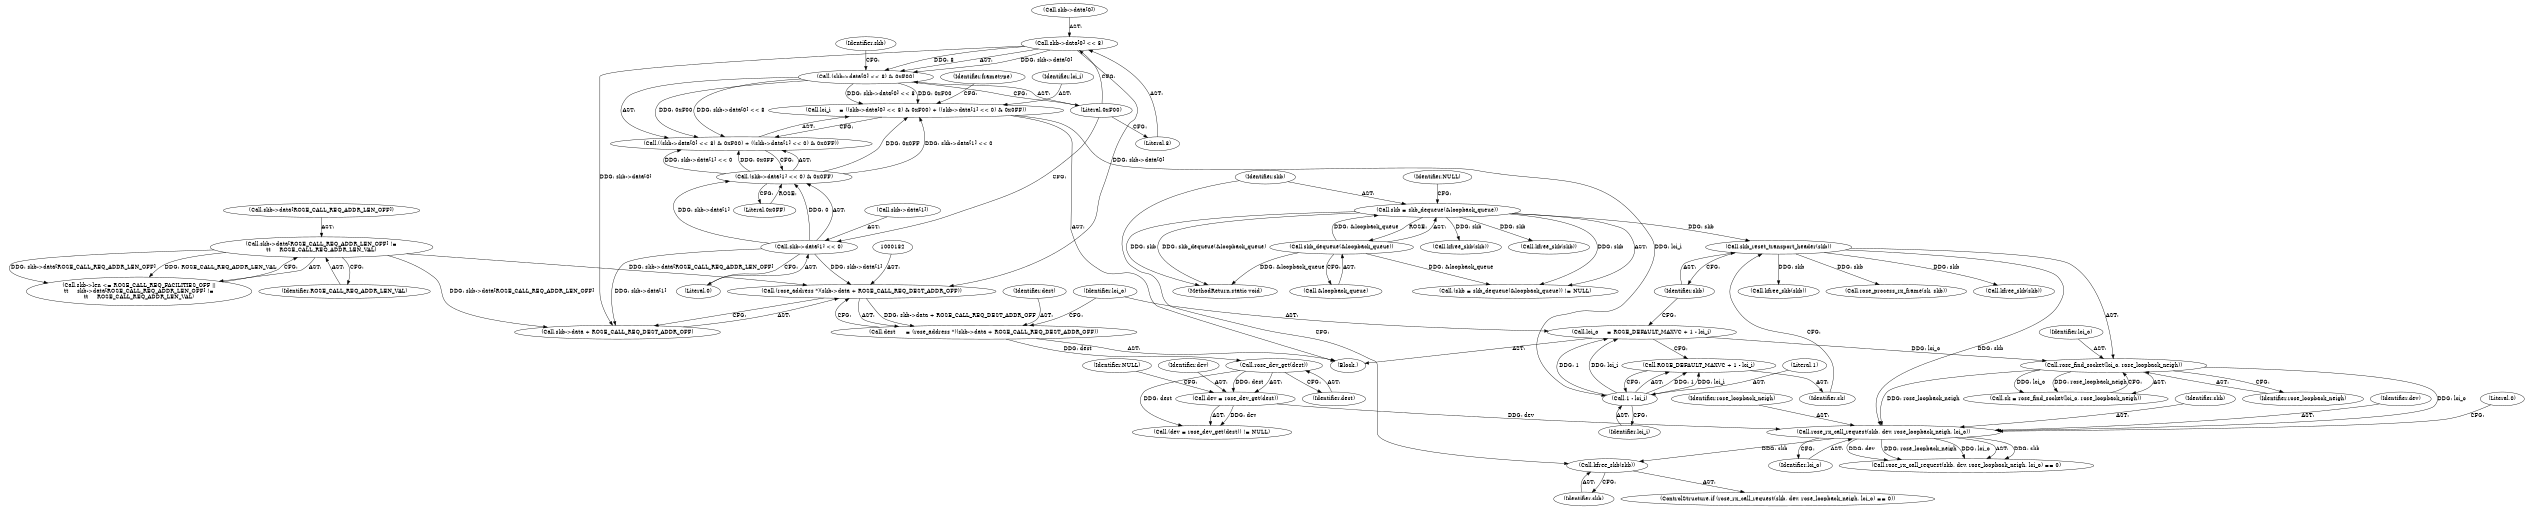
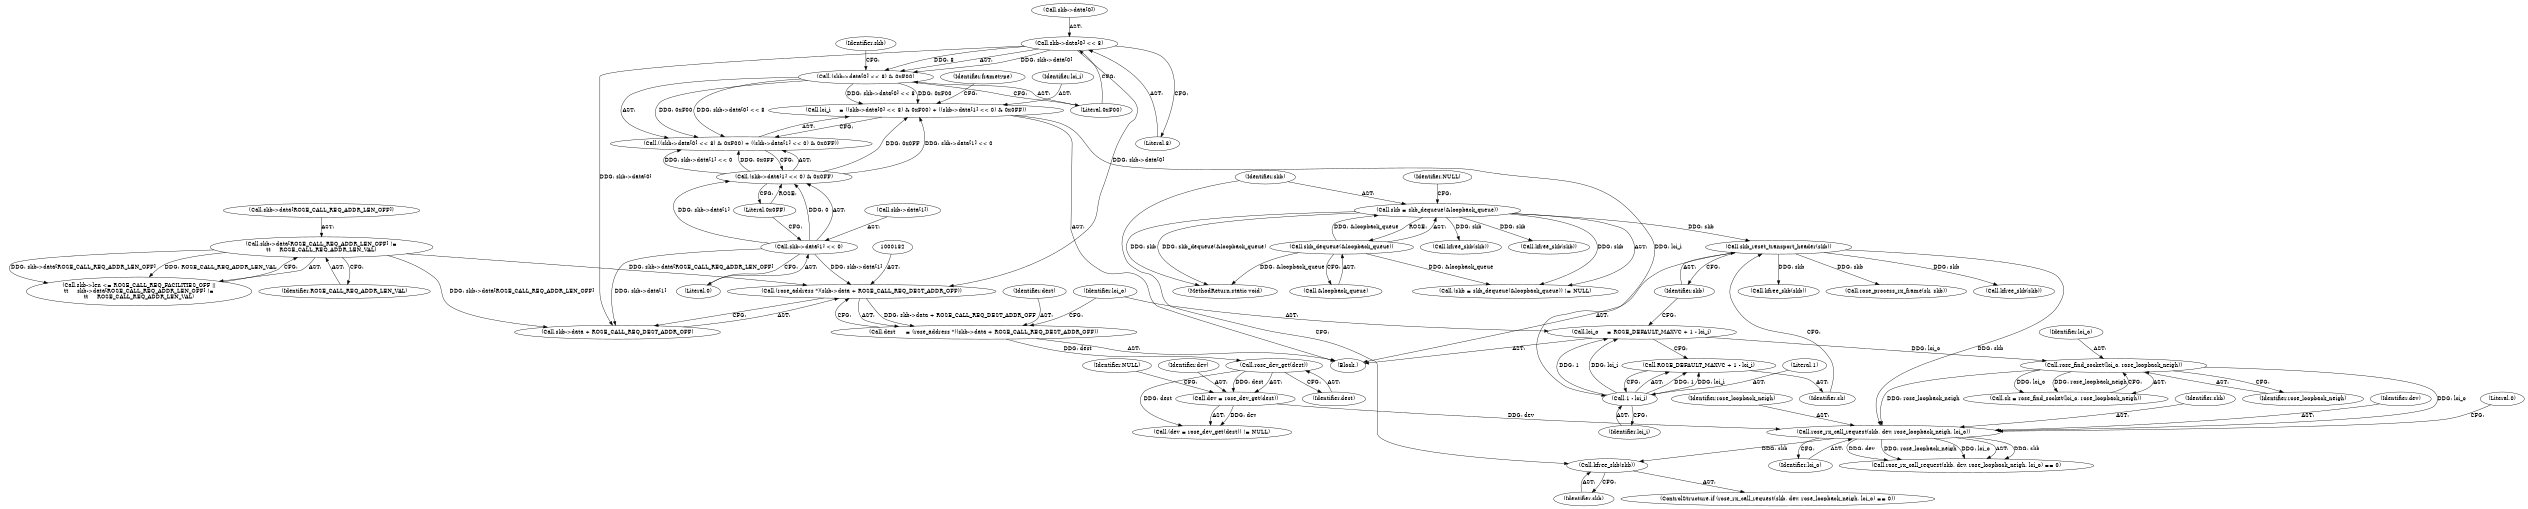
edge "(Literal,0xF00)" -> "(Literal,8)": now "(Call,skb->data[0] << 8)" -> "(Literal,8)"
edge "(Literal,0xF00)" -> "(Call,skb->data[1] << 0)": now "(Literal,0x0FF)" -> "(Call,skb->data[1] << 0)"
edge "(Call,skb_reset_transport_header(skb))" -> "(Call,rose_find_socket(lci_o, rose_loopback_neigh))": now "(Call,skb_reset_transport_header(skb))" -> "(Block,)"
